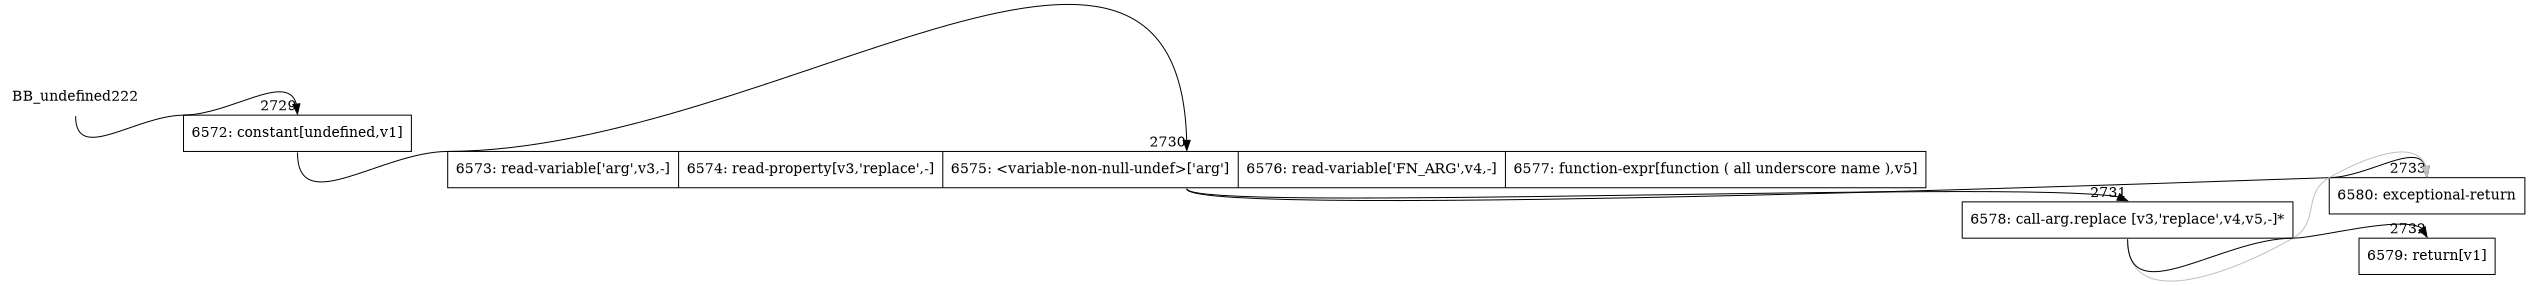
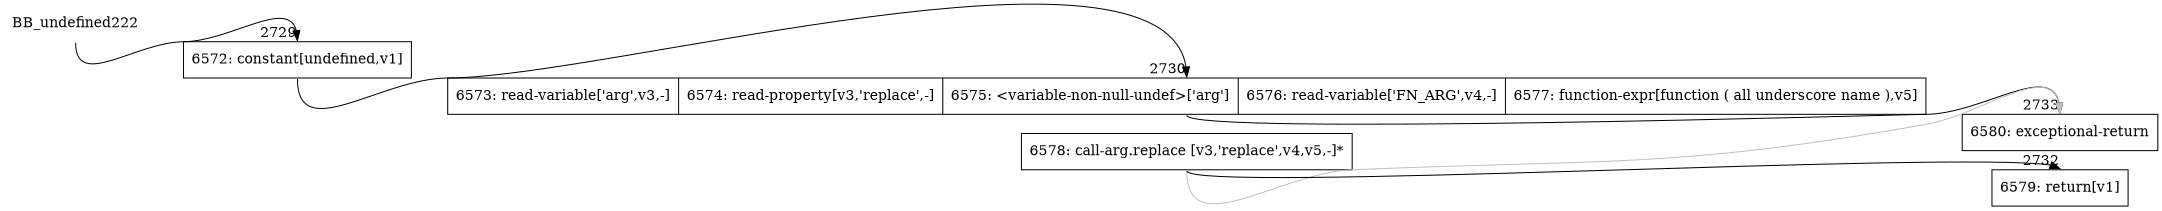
edge "6573: read-variable['arg',v3,-]" -> "6578: call-arg.replace [v3,'replace',v4,v5,-]*": removed
